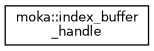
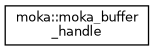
node "moka::index_buffer _handle": label "moka::index_buffer _handle" -> "moka::moka_buffer _handle"
